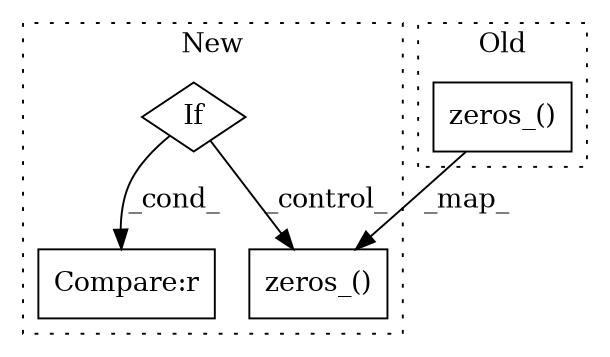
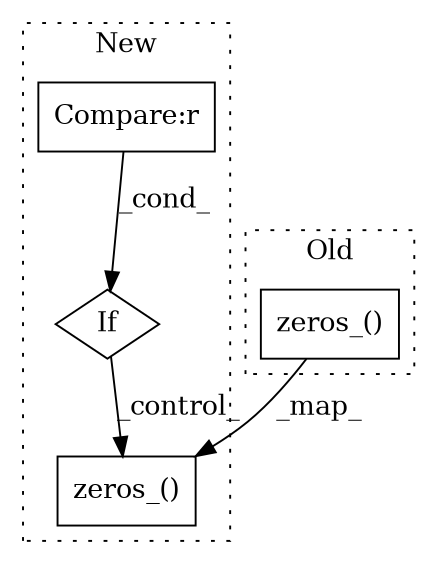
edge "If" -> "Compare:r": reversed
